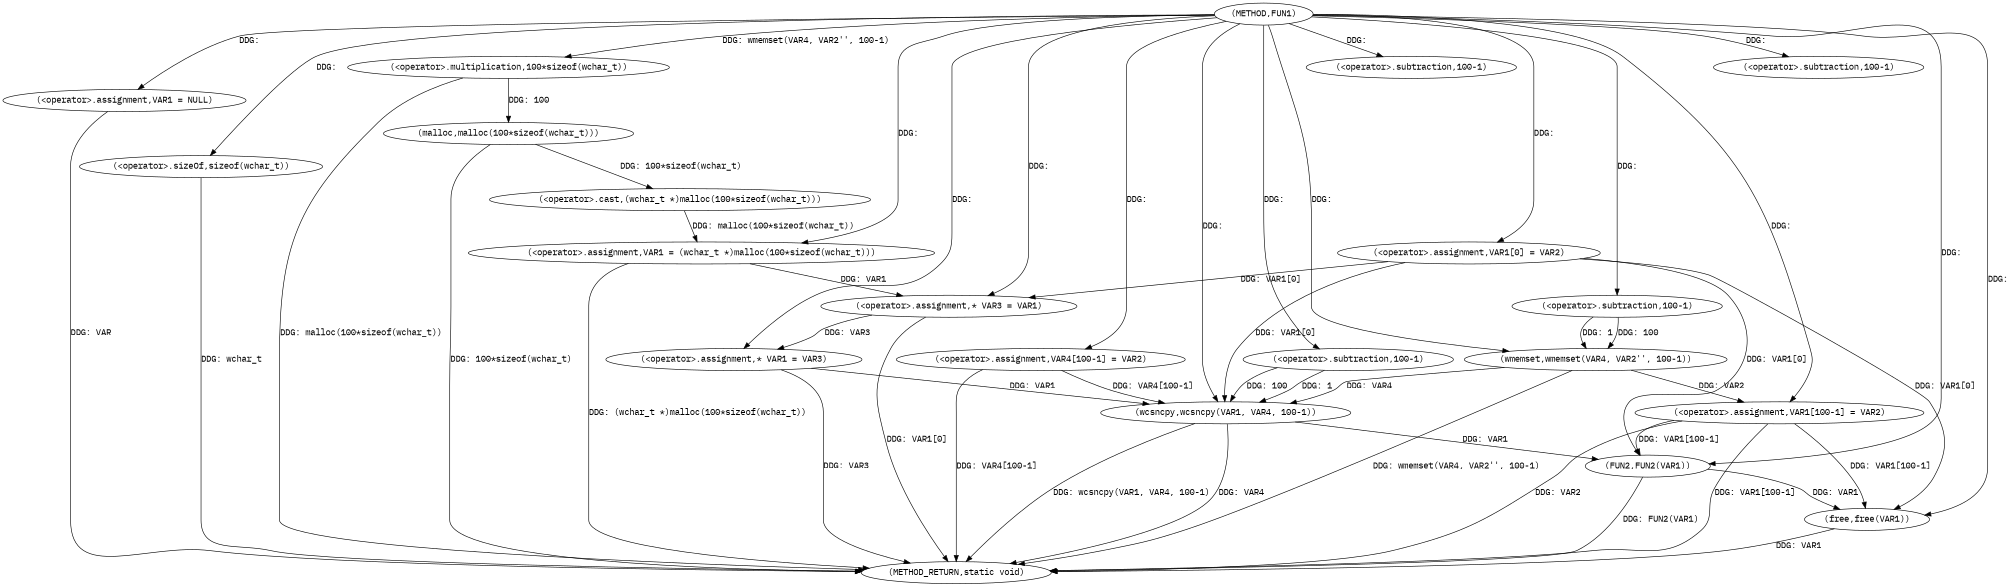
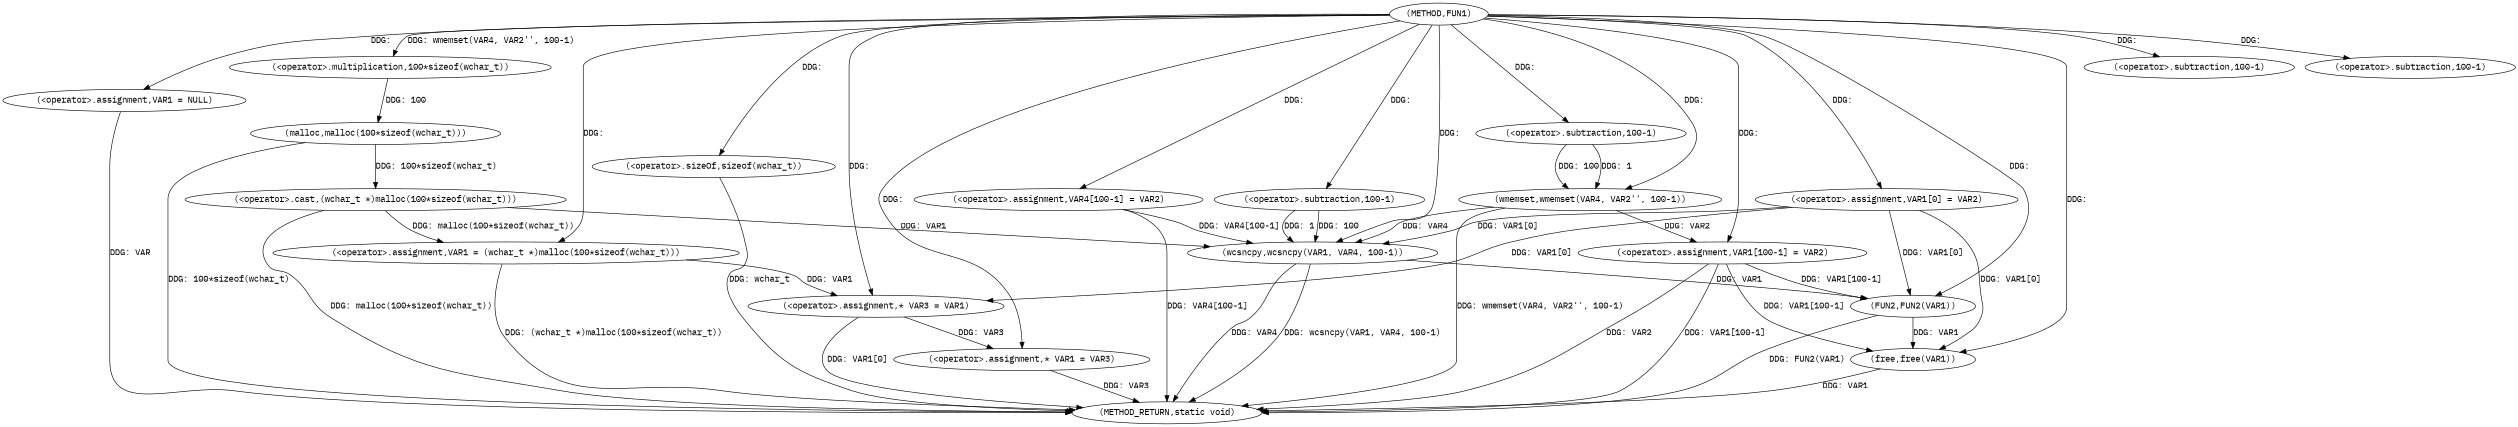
edge "(<operator>.assignment,* VAR1 = VAR3)" -> "(wcsncpy,wcsncpy(VAR1, VAR4, 100-1))": now "(<operator>.cast,(wchar_t *)malloc(100*sizeof(wchar_t)))" -> "(wcsncpy,wcsncpy(VAR1, VAR4, 100-1))"
edge "(<operator>.multiplication,100*sizeof(wchar_t))" -> "(METHOD_RETURN,static void)": now "(<operator>.cast,(wchar_t *)malloc(100*sizeof(wchar_t)))" -> "(METHOD_RETURN,static void)"
